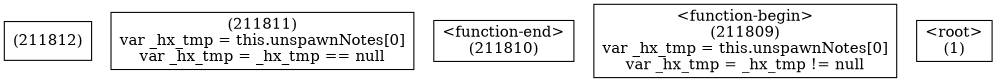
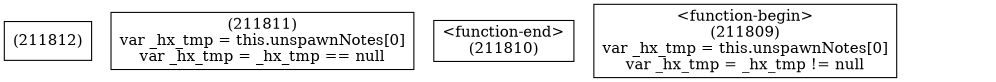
node "<root> (1)": removed
